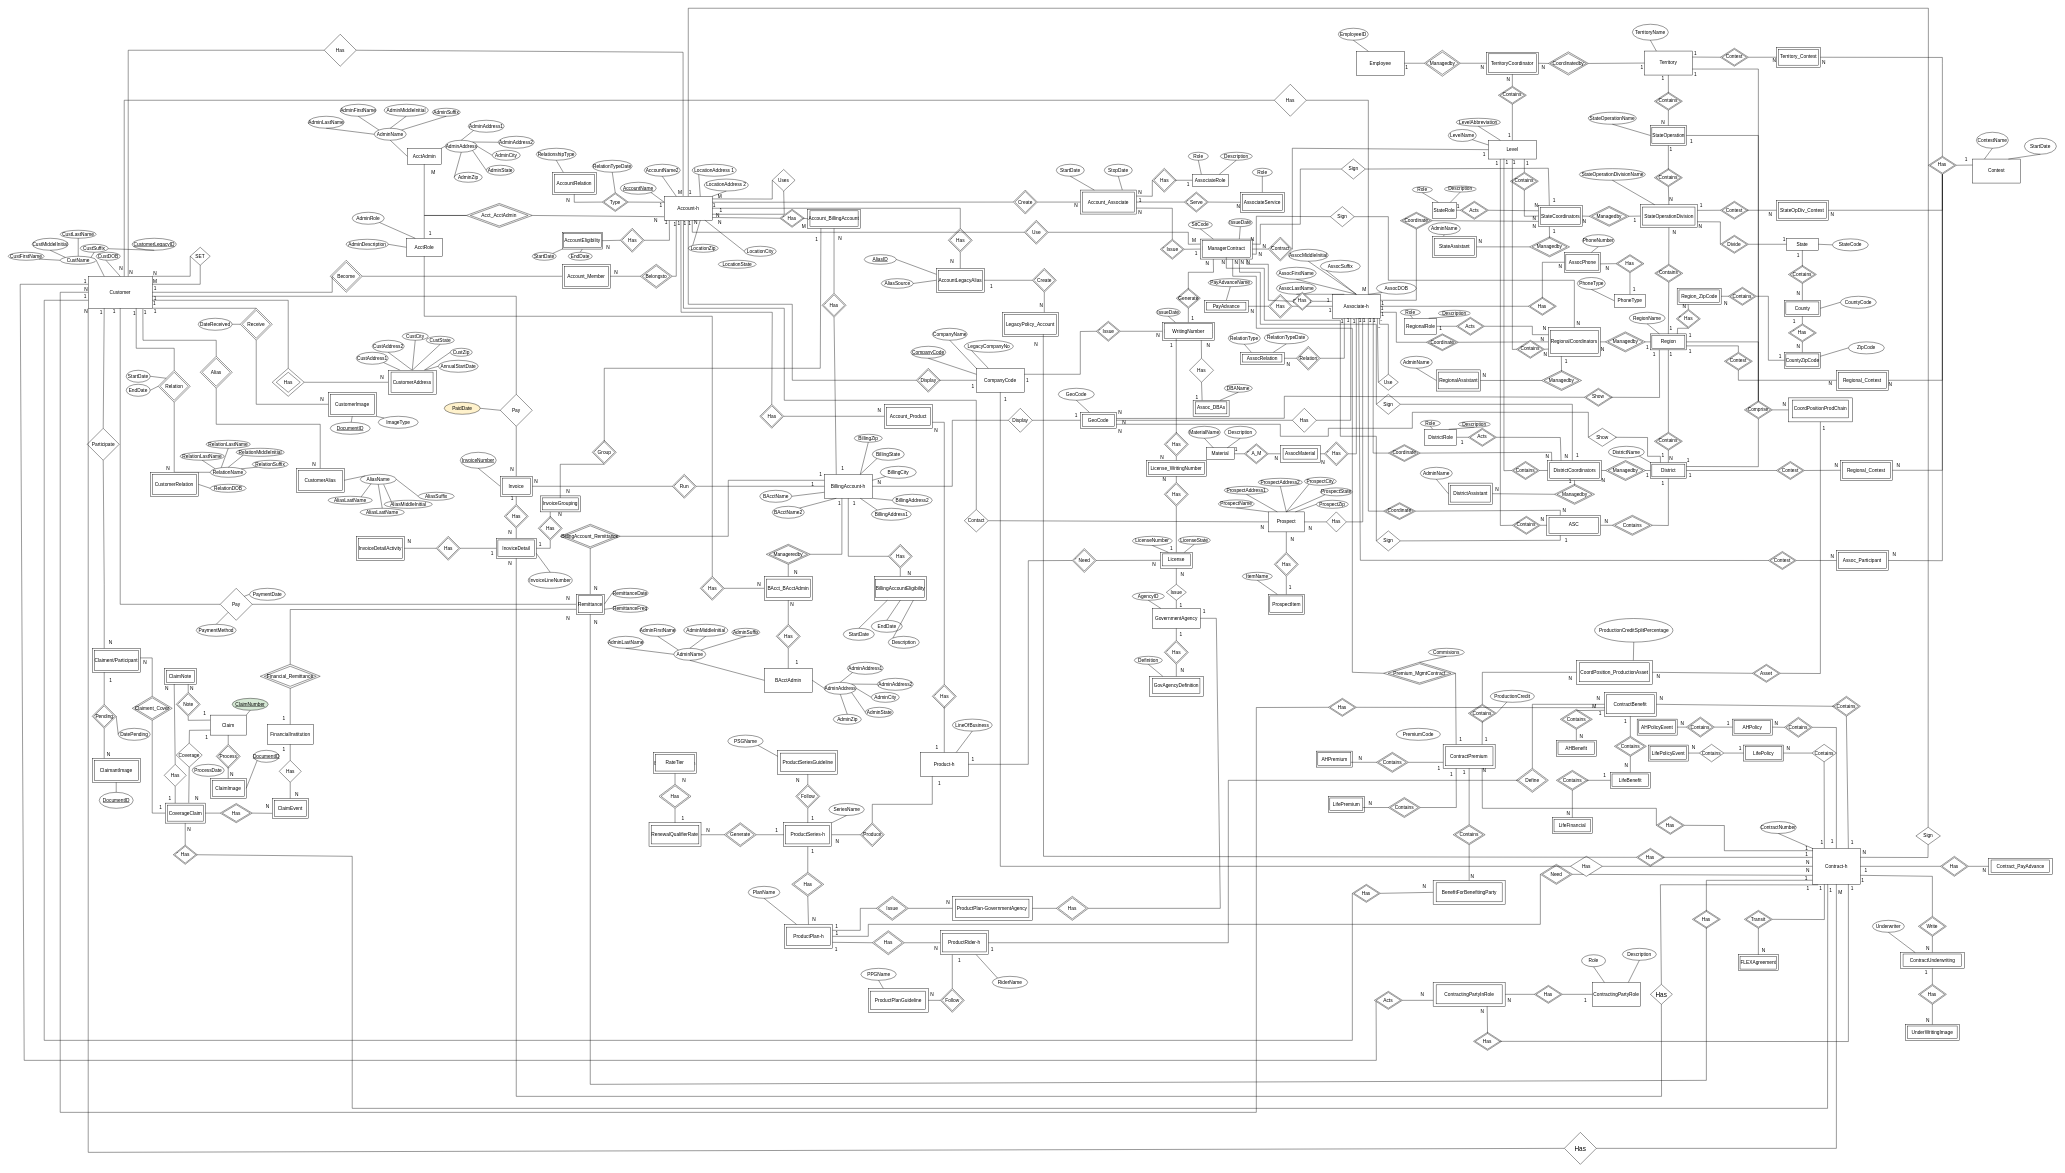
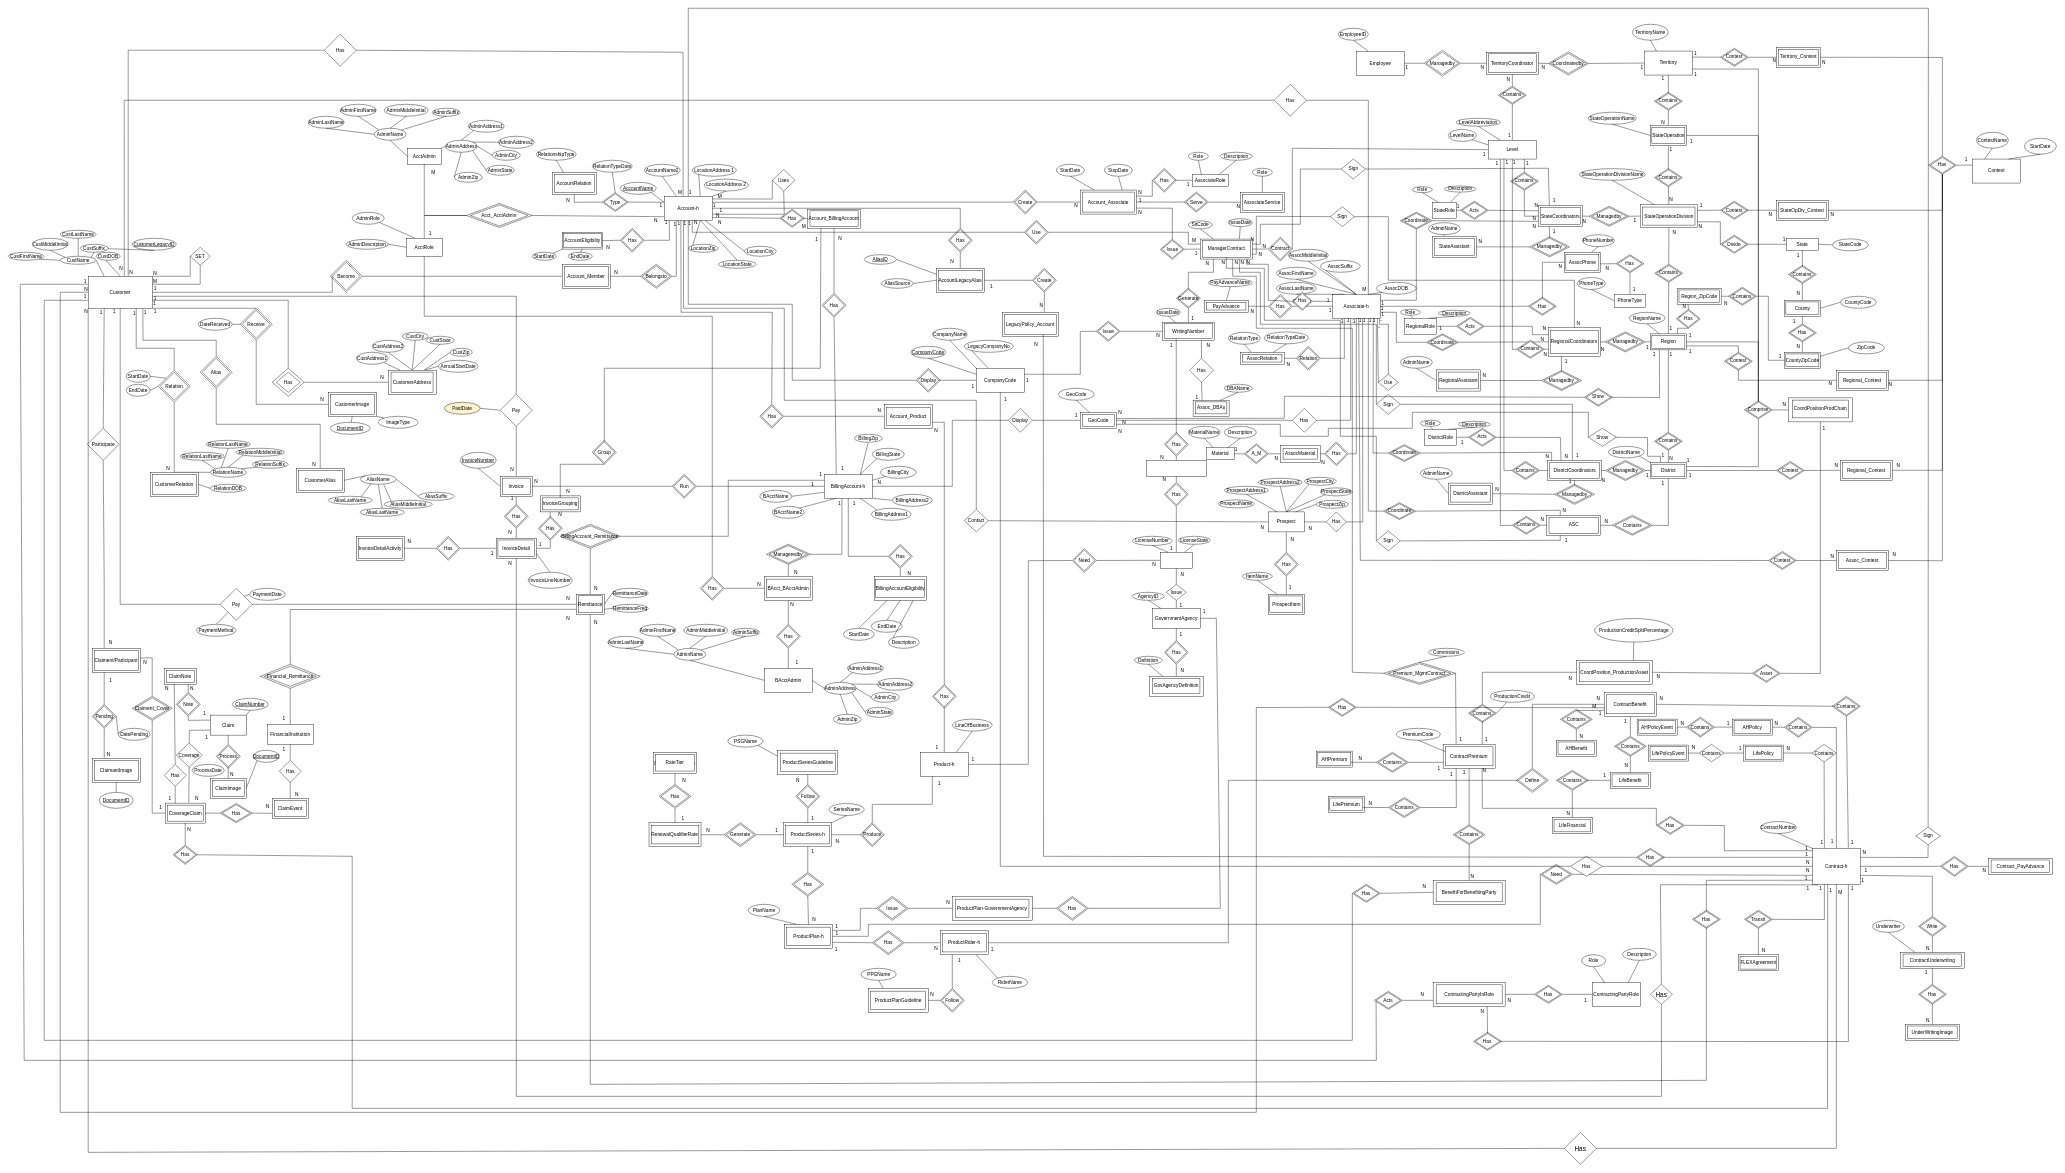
edge "Account-h" -- "LocationState": added
node "License_WritingNumber": removed
edge "ProspectName" -- "Prospect": removed
node "License": removed
node "Assoc_Participant": label "Assoc_Participant" -> "Assoc_Contest"
node "ClaimNumber": fillcolor #d5e8d4 -> #ffffff
edge "PremiumCode" -- "ContractPremium": added
node "PlanName": moved (764, 892) -> (764, 910)
